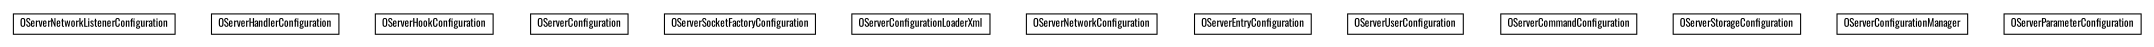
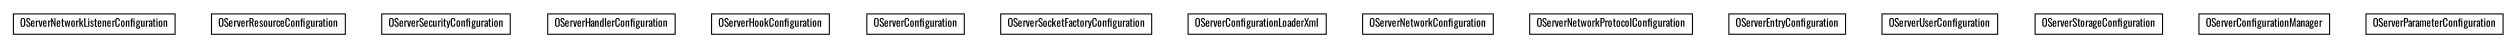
node "OServerResourceConfiguration": added
node "OServerSecurityConfiguration": added
node "OServerCommandConfiguration": removed
node "OServerNetworkProtocolConfiguration": added
